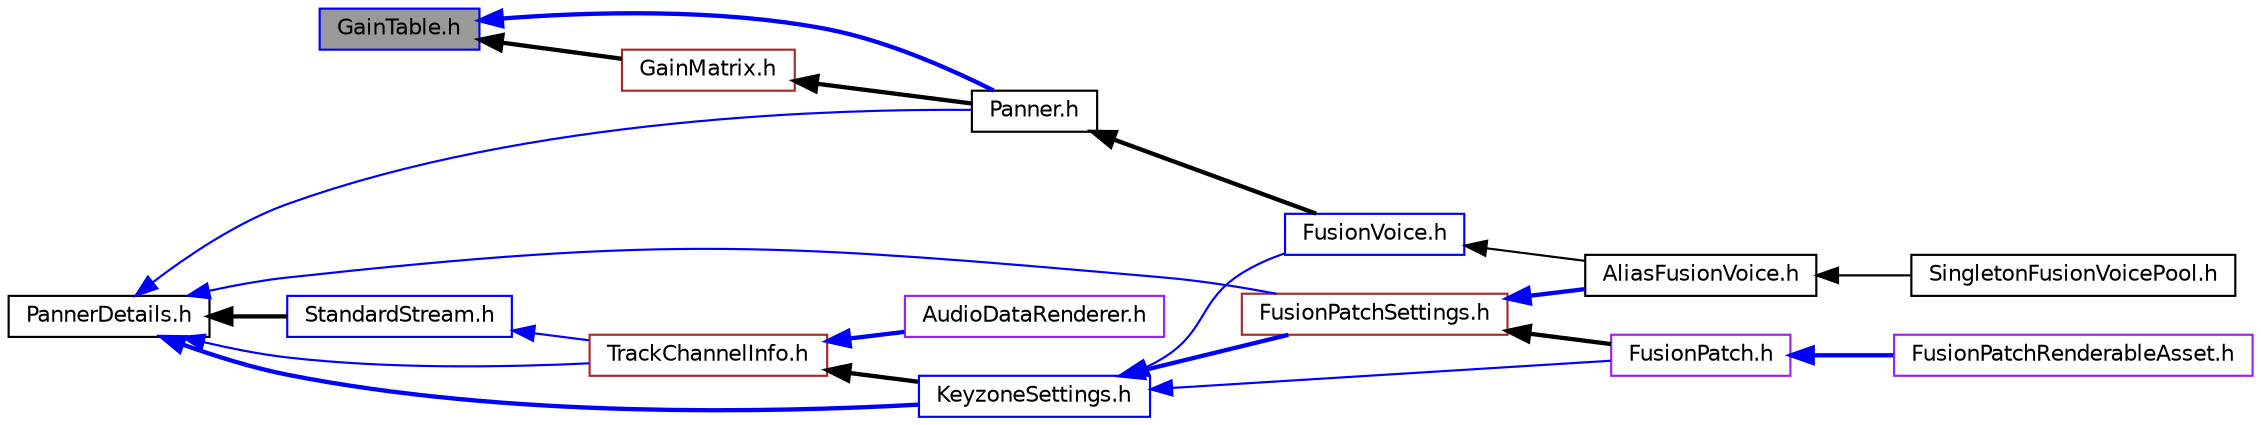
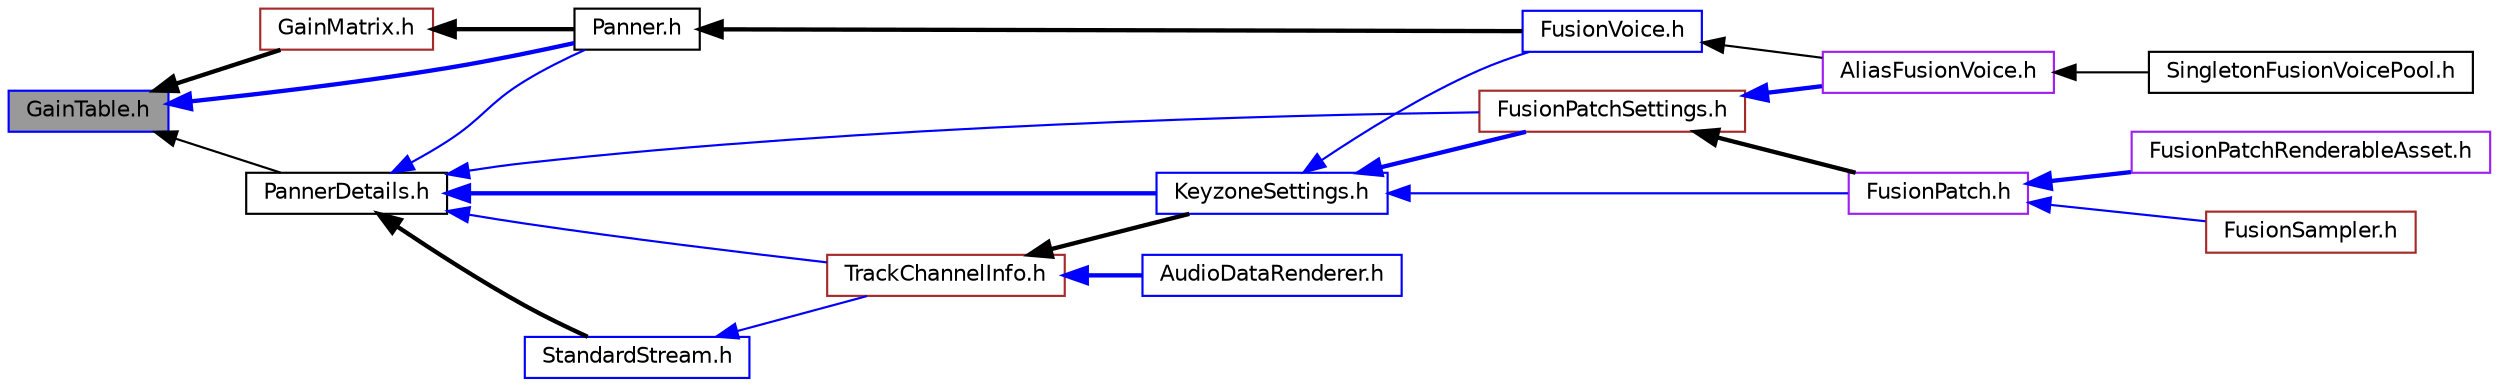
edge "PannerDetails.h" -> "GainTable.h": added
node "FusionSampler.h": added
node "AliasFusionVoice.h": color black -> purple
node "AudioDataRenderer.h": color purple -> blue
